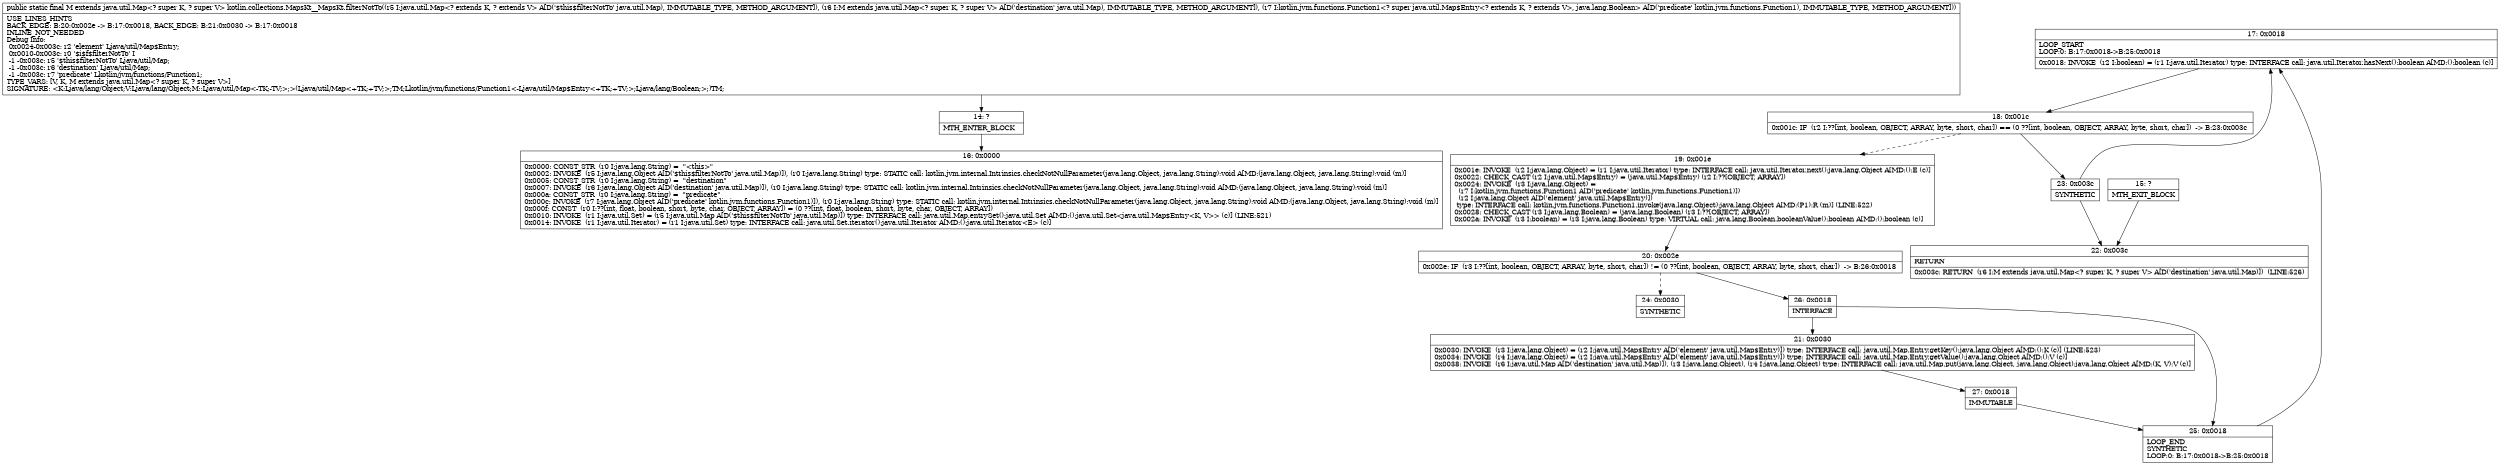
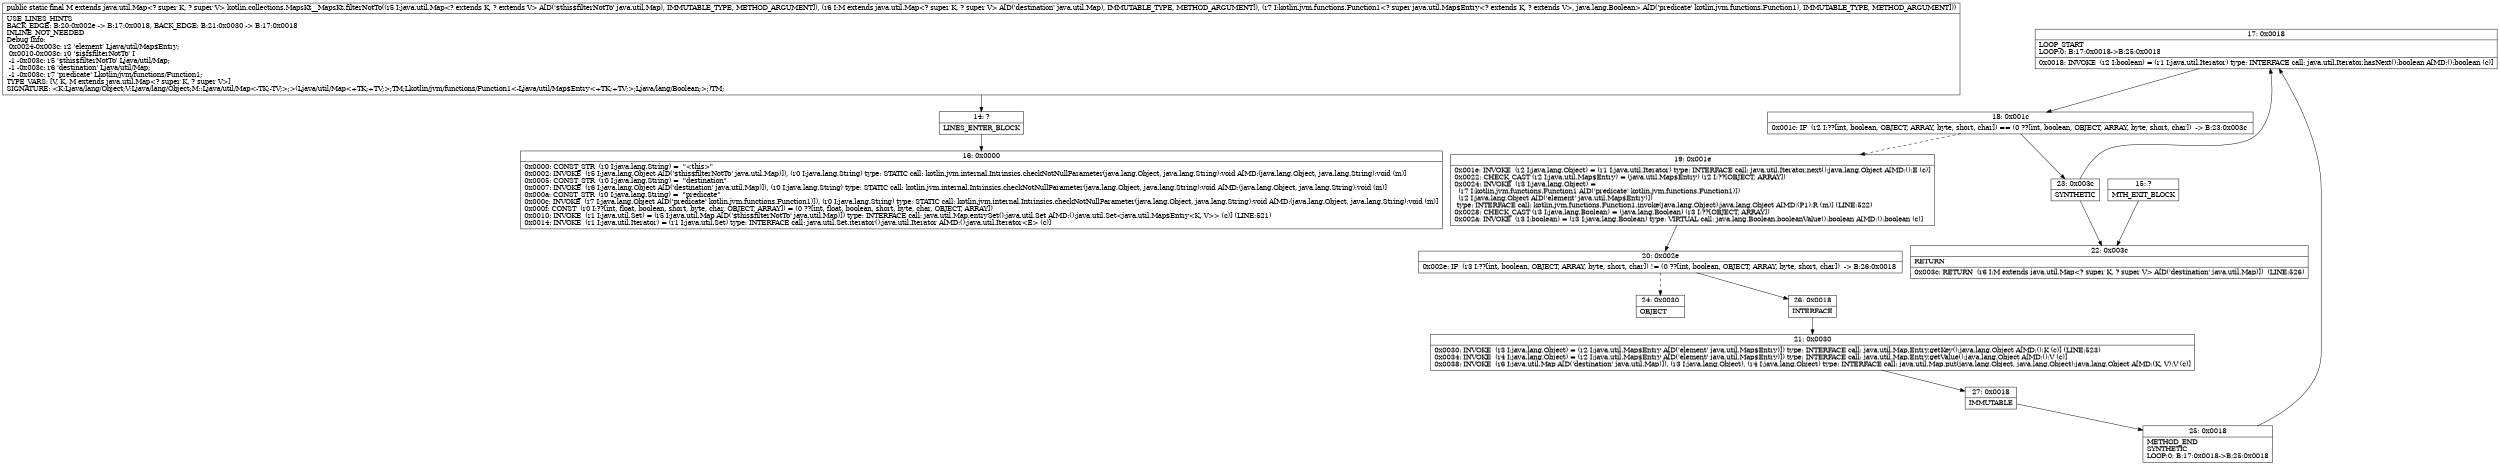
node "14: ?": text "MTH_ENTER_BLOCK" -> "LINES_ENTER_BLOCK"
node "24: 0x0030": text "SYNTHETIC" -> "OBJECT"
edge "26: 0x0018" -> "25: 0x0018": removed
node "25: 0x0018": text "LOOP_END" -> "METHOD_END"
